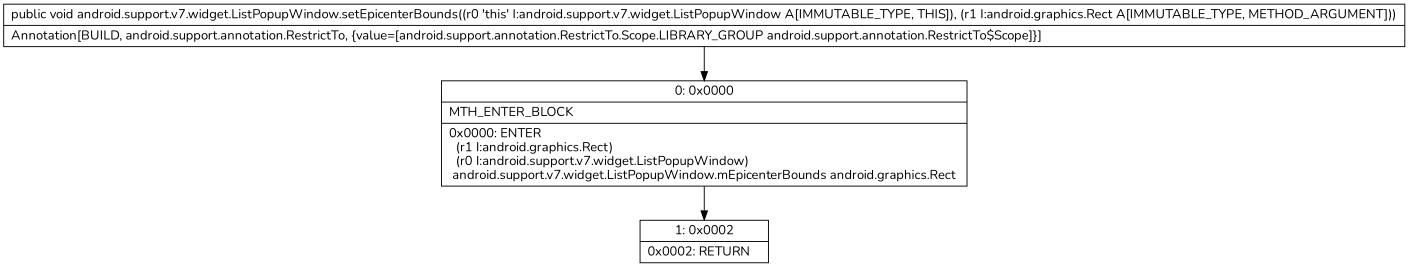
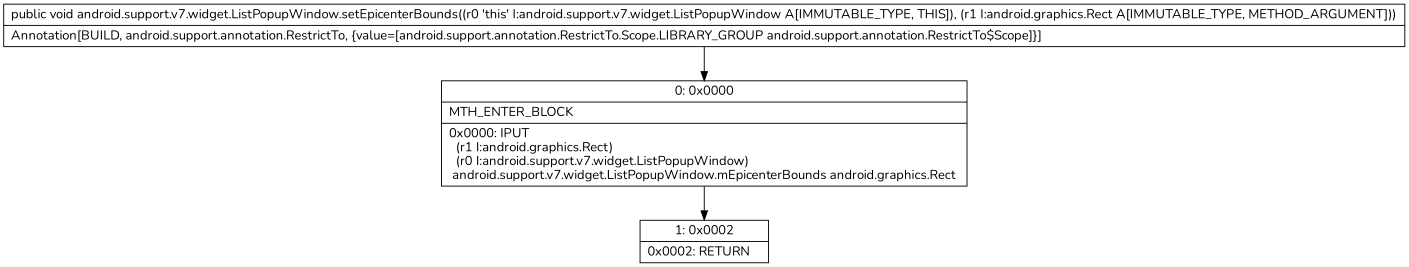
node "0: 0x0000": text "0x0000: ENTER" -> "0x0000: IPUT"
